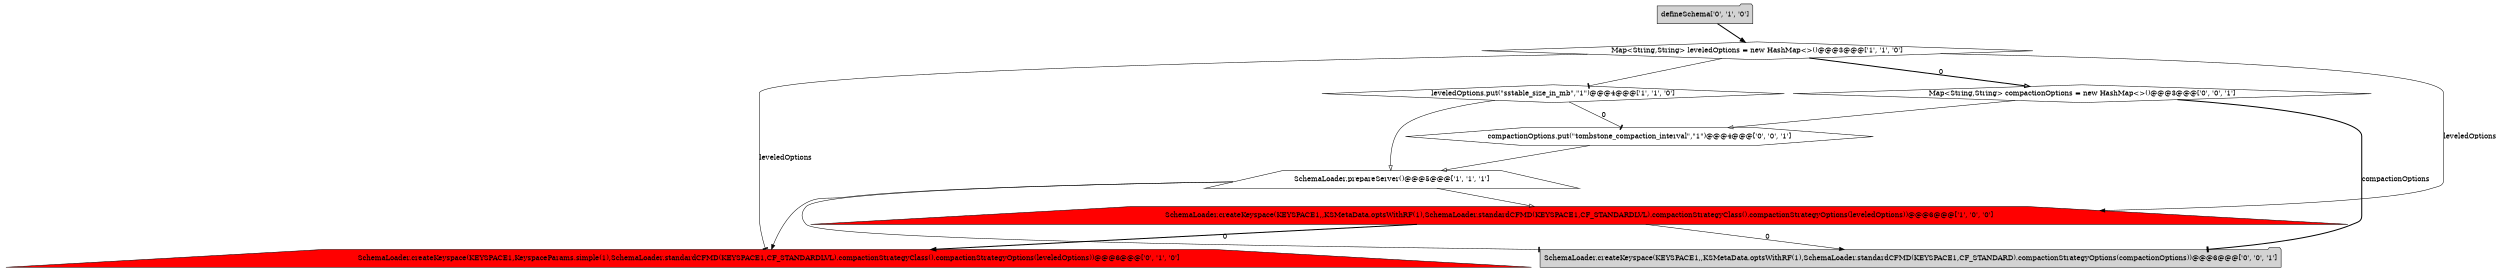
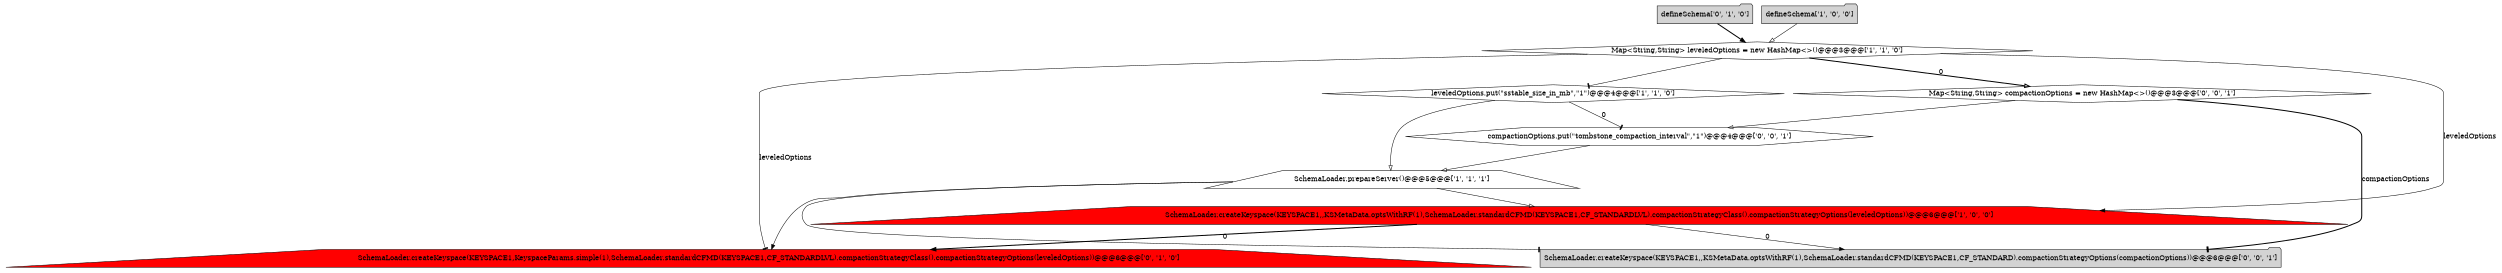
node "defineSchema['1', '0', '0']": added
